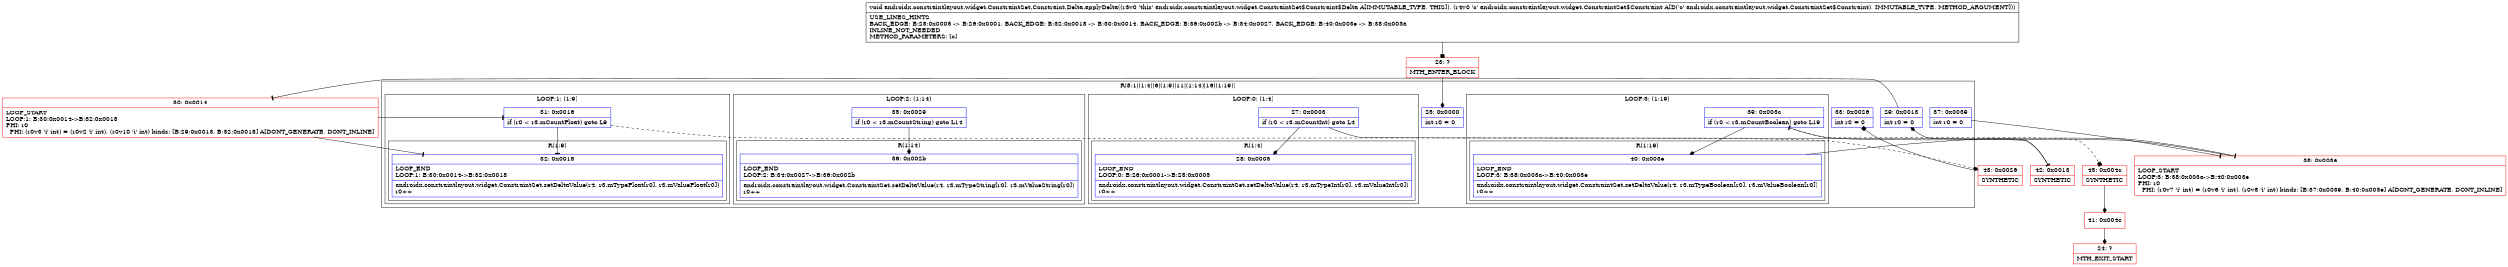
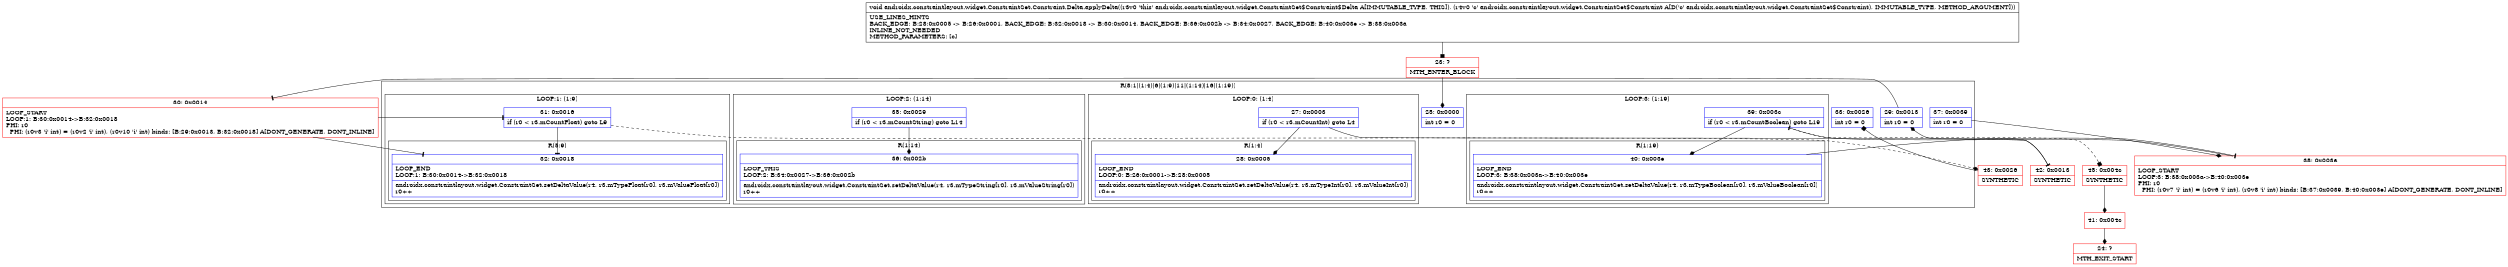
edge "37: 0x0039" -> "38: 0x003a": arrowhead tee -> diamond
cluster "R(1:9)": label "R(1:9)" -> "R(5:9)"
node "36: 0x002b": text "LOOP_END" -> "LOOP_THIS"
